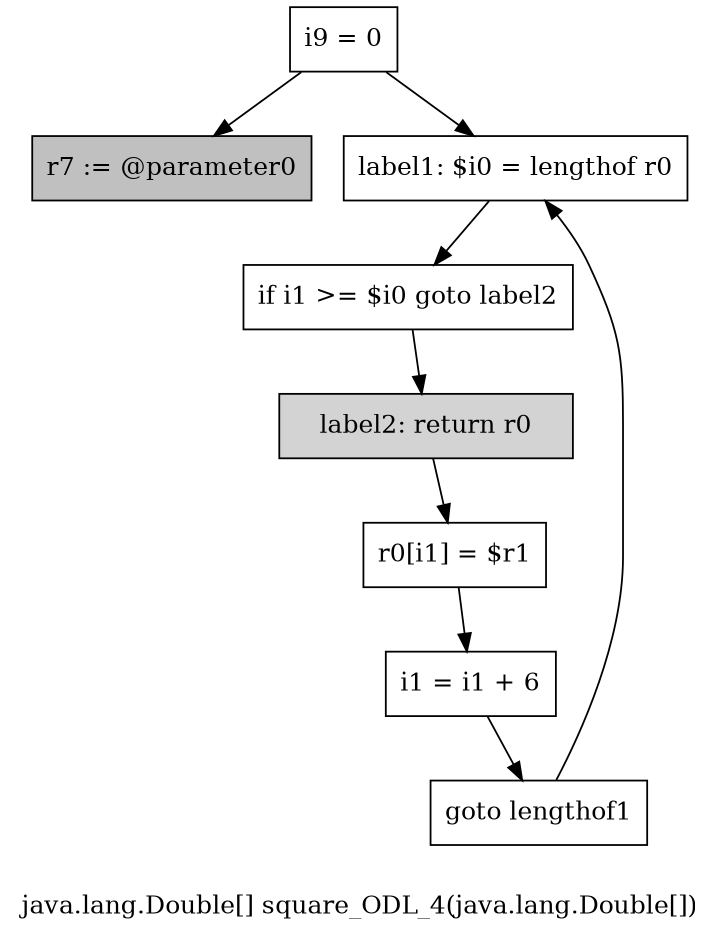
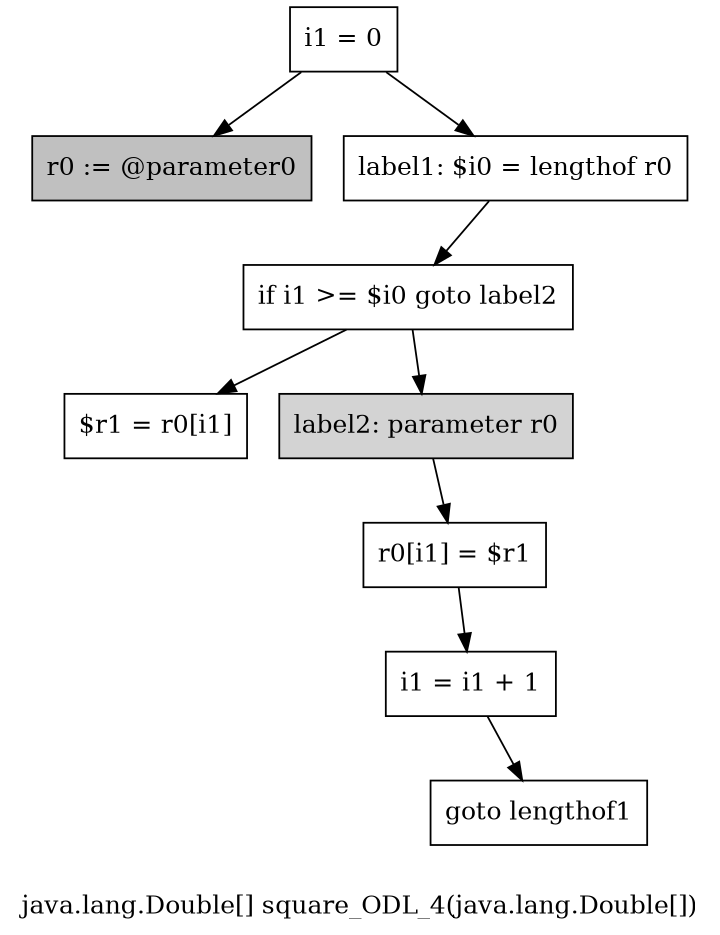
node "i9 = 0": label "i9 = 0" -> "i1 = 0"
node "r7 := @parameter0": label "r7 := @parameter0" -> "r0 := @parameter0"
node "$r1 = r0[i1]": added
node "label2: return r0": label "label2: return r0" -> "label2: parameter r0"
edge "goto lengthof1" -> "label1: $i0 = lengthof r0": removed
node "i1 = i1 + 6": label "i1 = i1 + 6" -> "i1 = i1 + 1"
